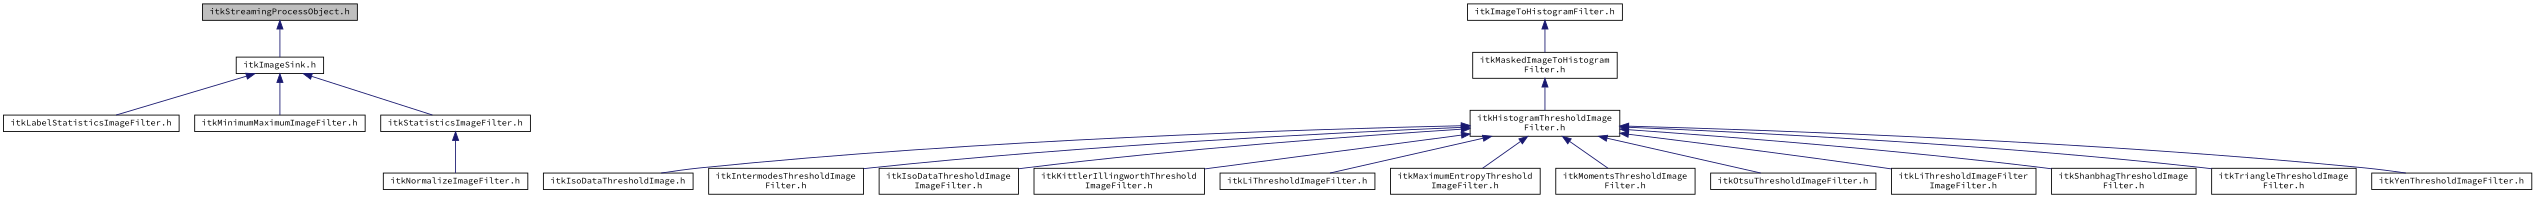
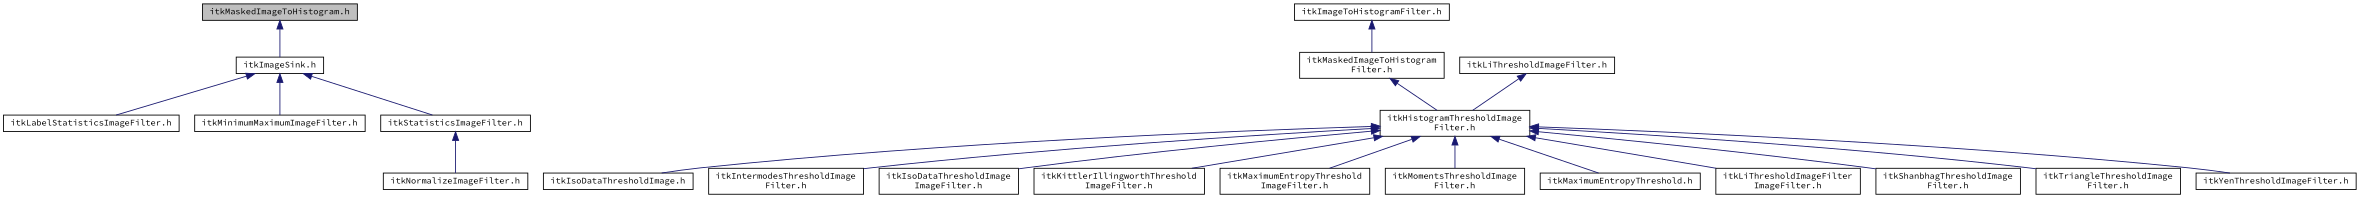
node "itkStreamingProcessObject.h": label "itkStreamingProcessObject.h" -> "itkMaskedImageToHistogram.h"
edge "itkLiThresholdImageFilter.h" -> "itkHistogramThresholdImage Filter.h": reversed
node "itkOtsuThresholdImageFilter.h": label "itkOtsuThresholdImageFilter.h" -> "itkMaximumEntropyThreshold.h"
